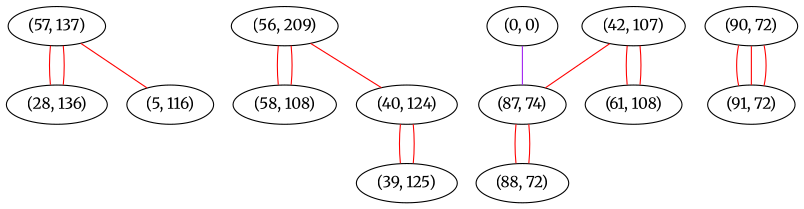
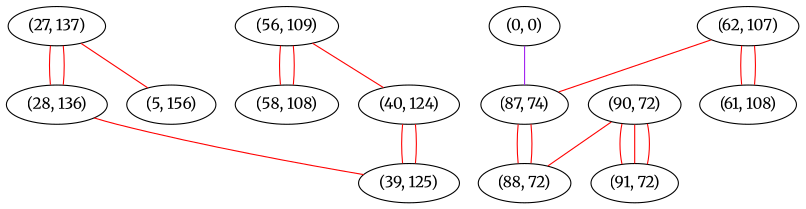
node "(57, 137)": label "(57, 137)" -> "(27, 137)"
node "(56, 209)": label "(56, 209)" -> "(56, 109)"
node "(42, 107)": label "(42, 107)" -> "(62, 107)"
node "(5, 116)": label "(5, 116)" -> "(5, 156)"
edge "(90, 72)" -- "(88, 72)": added
edge "(28, 136)" -- "(39, 125)": added
